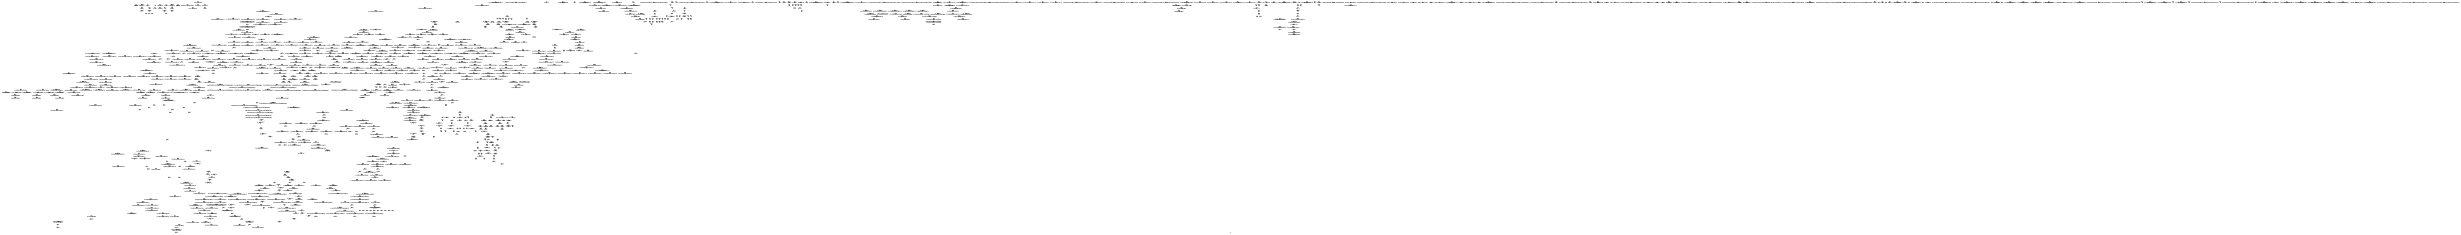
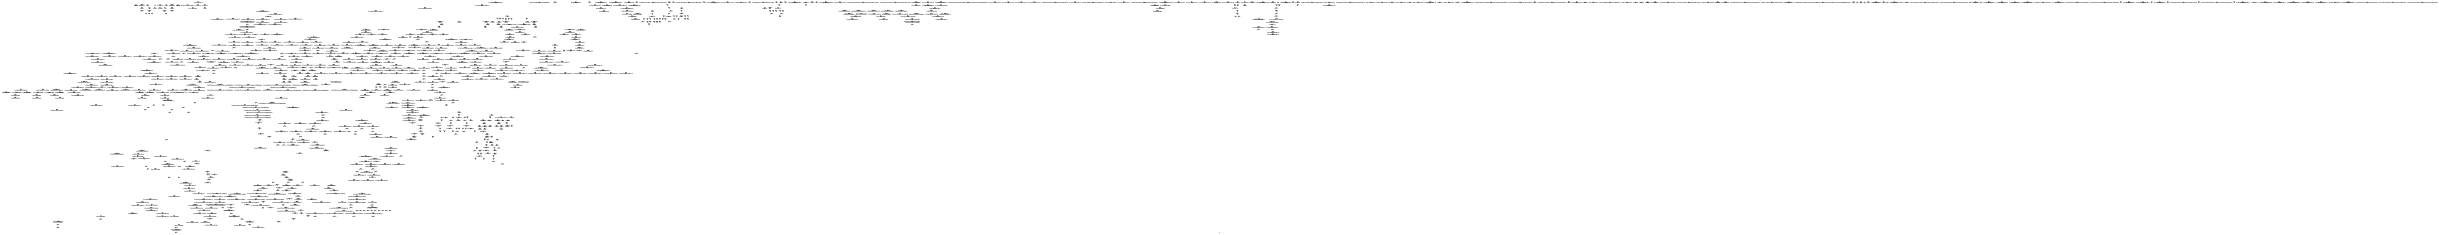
node "NodeID: 696": added
